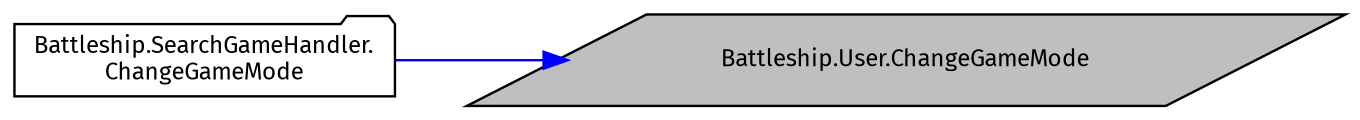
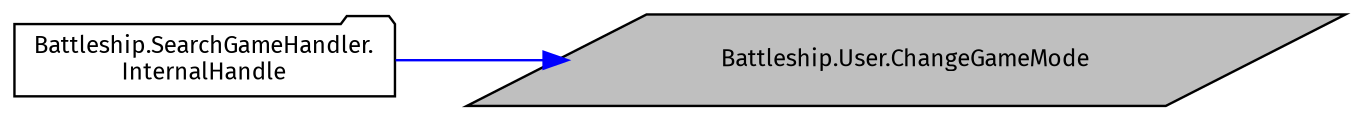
node "Battleship.SearchGameHandler. ChangeGameMode": label "Battleship.SearchGameHandler. ChangeGameMode" -> "Battleship.SearchGameHandler. InternalHandle"
